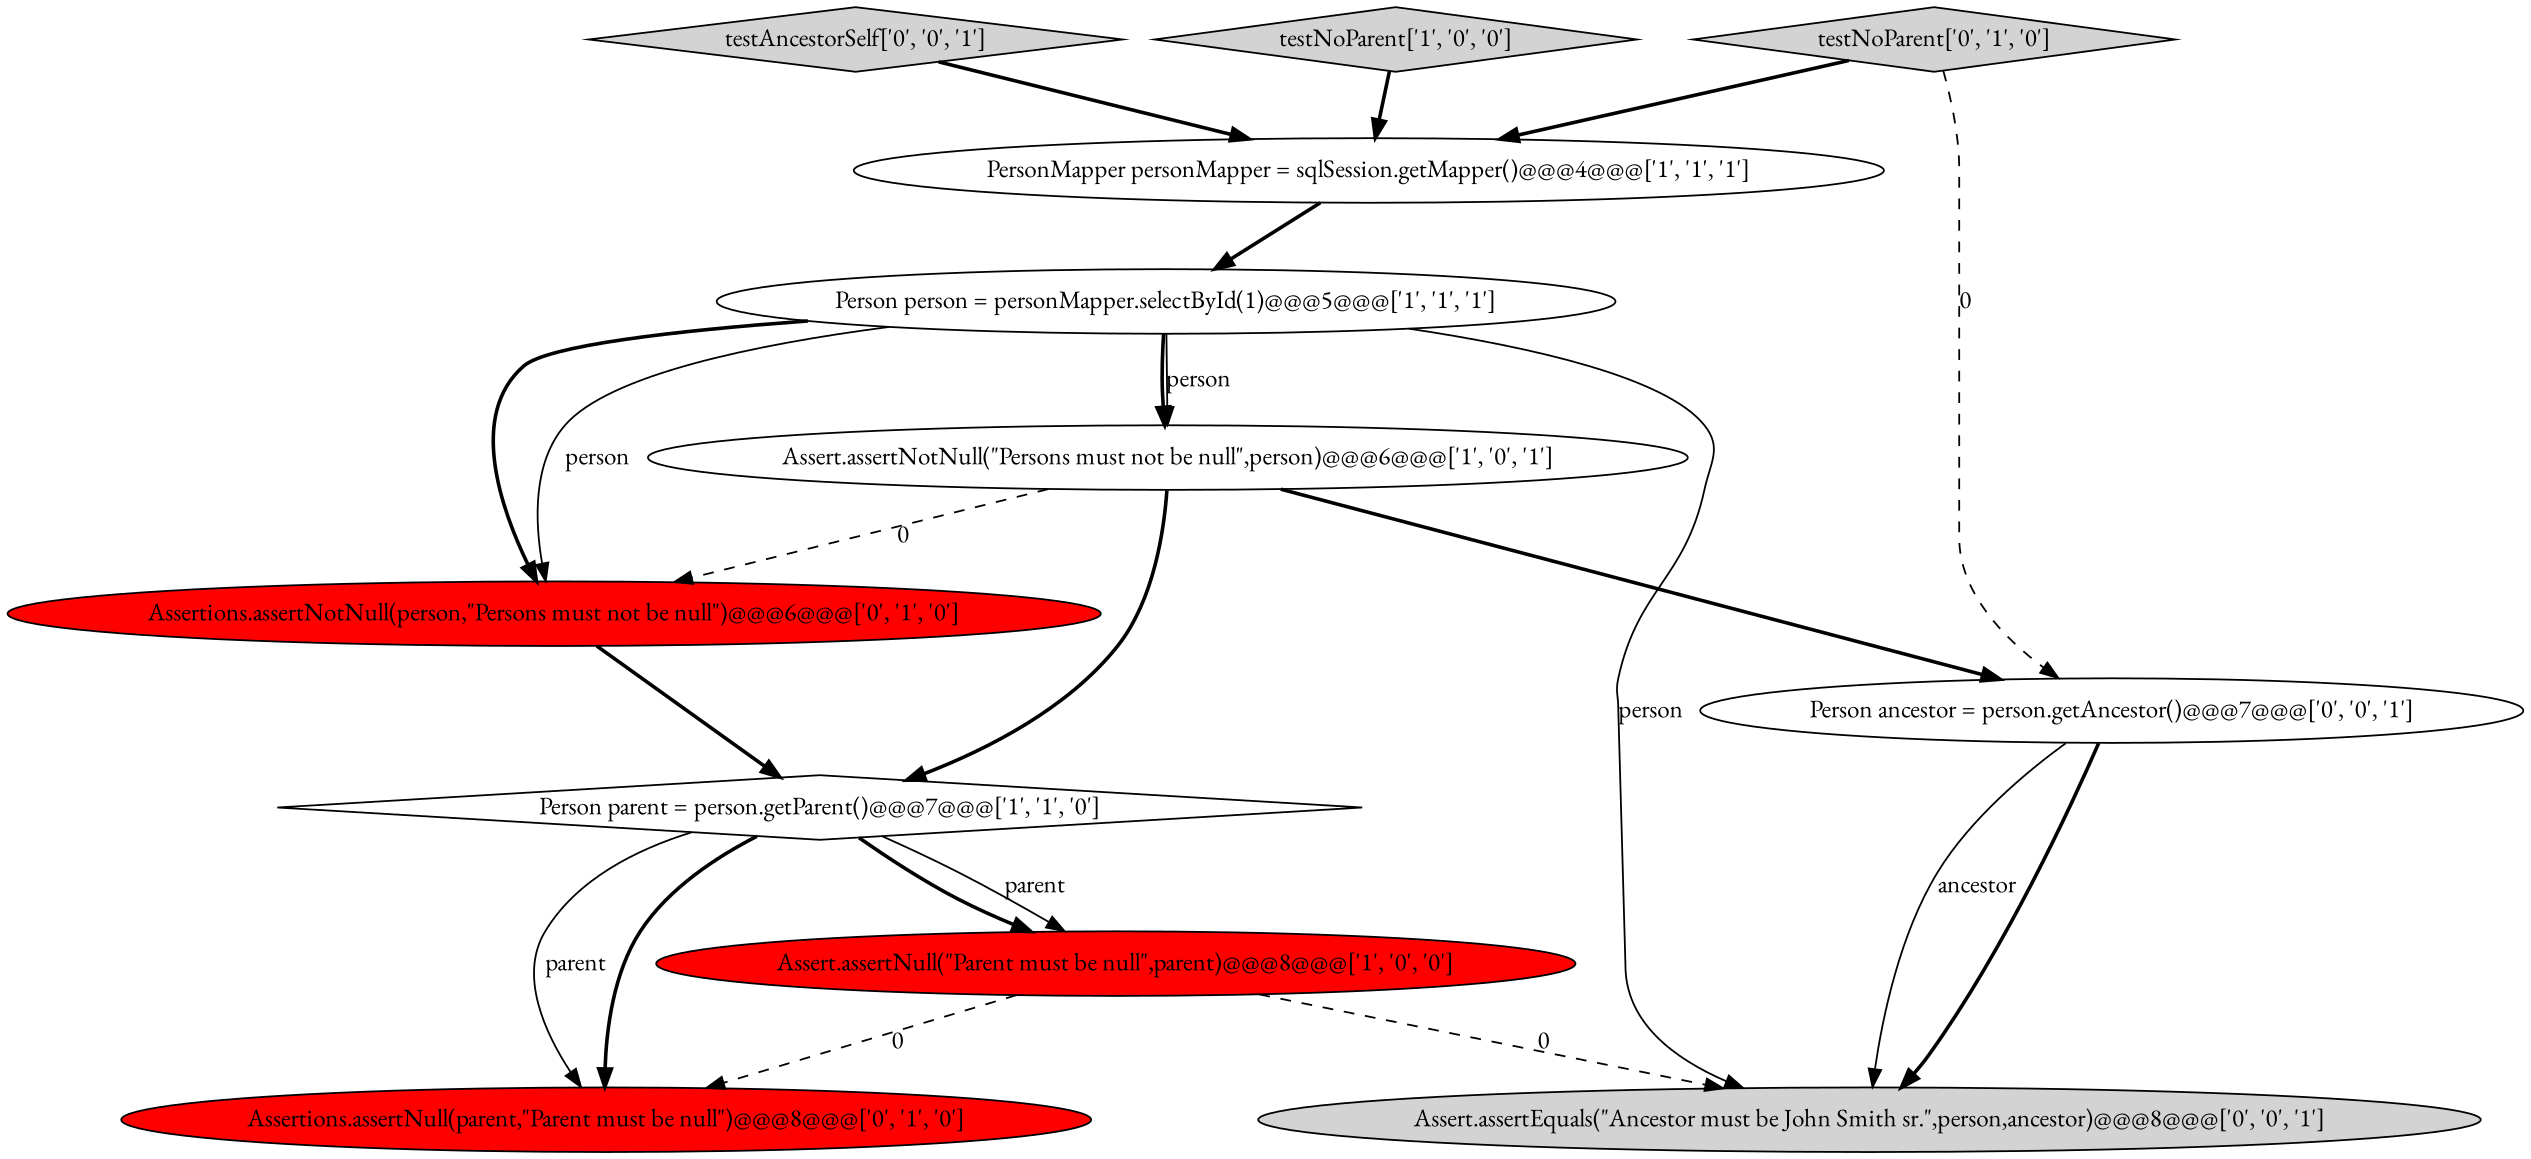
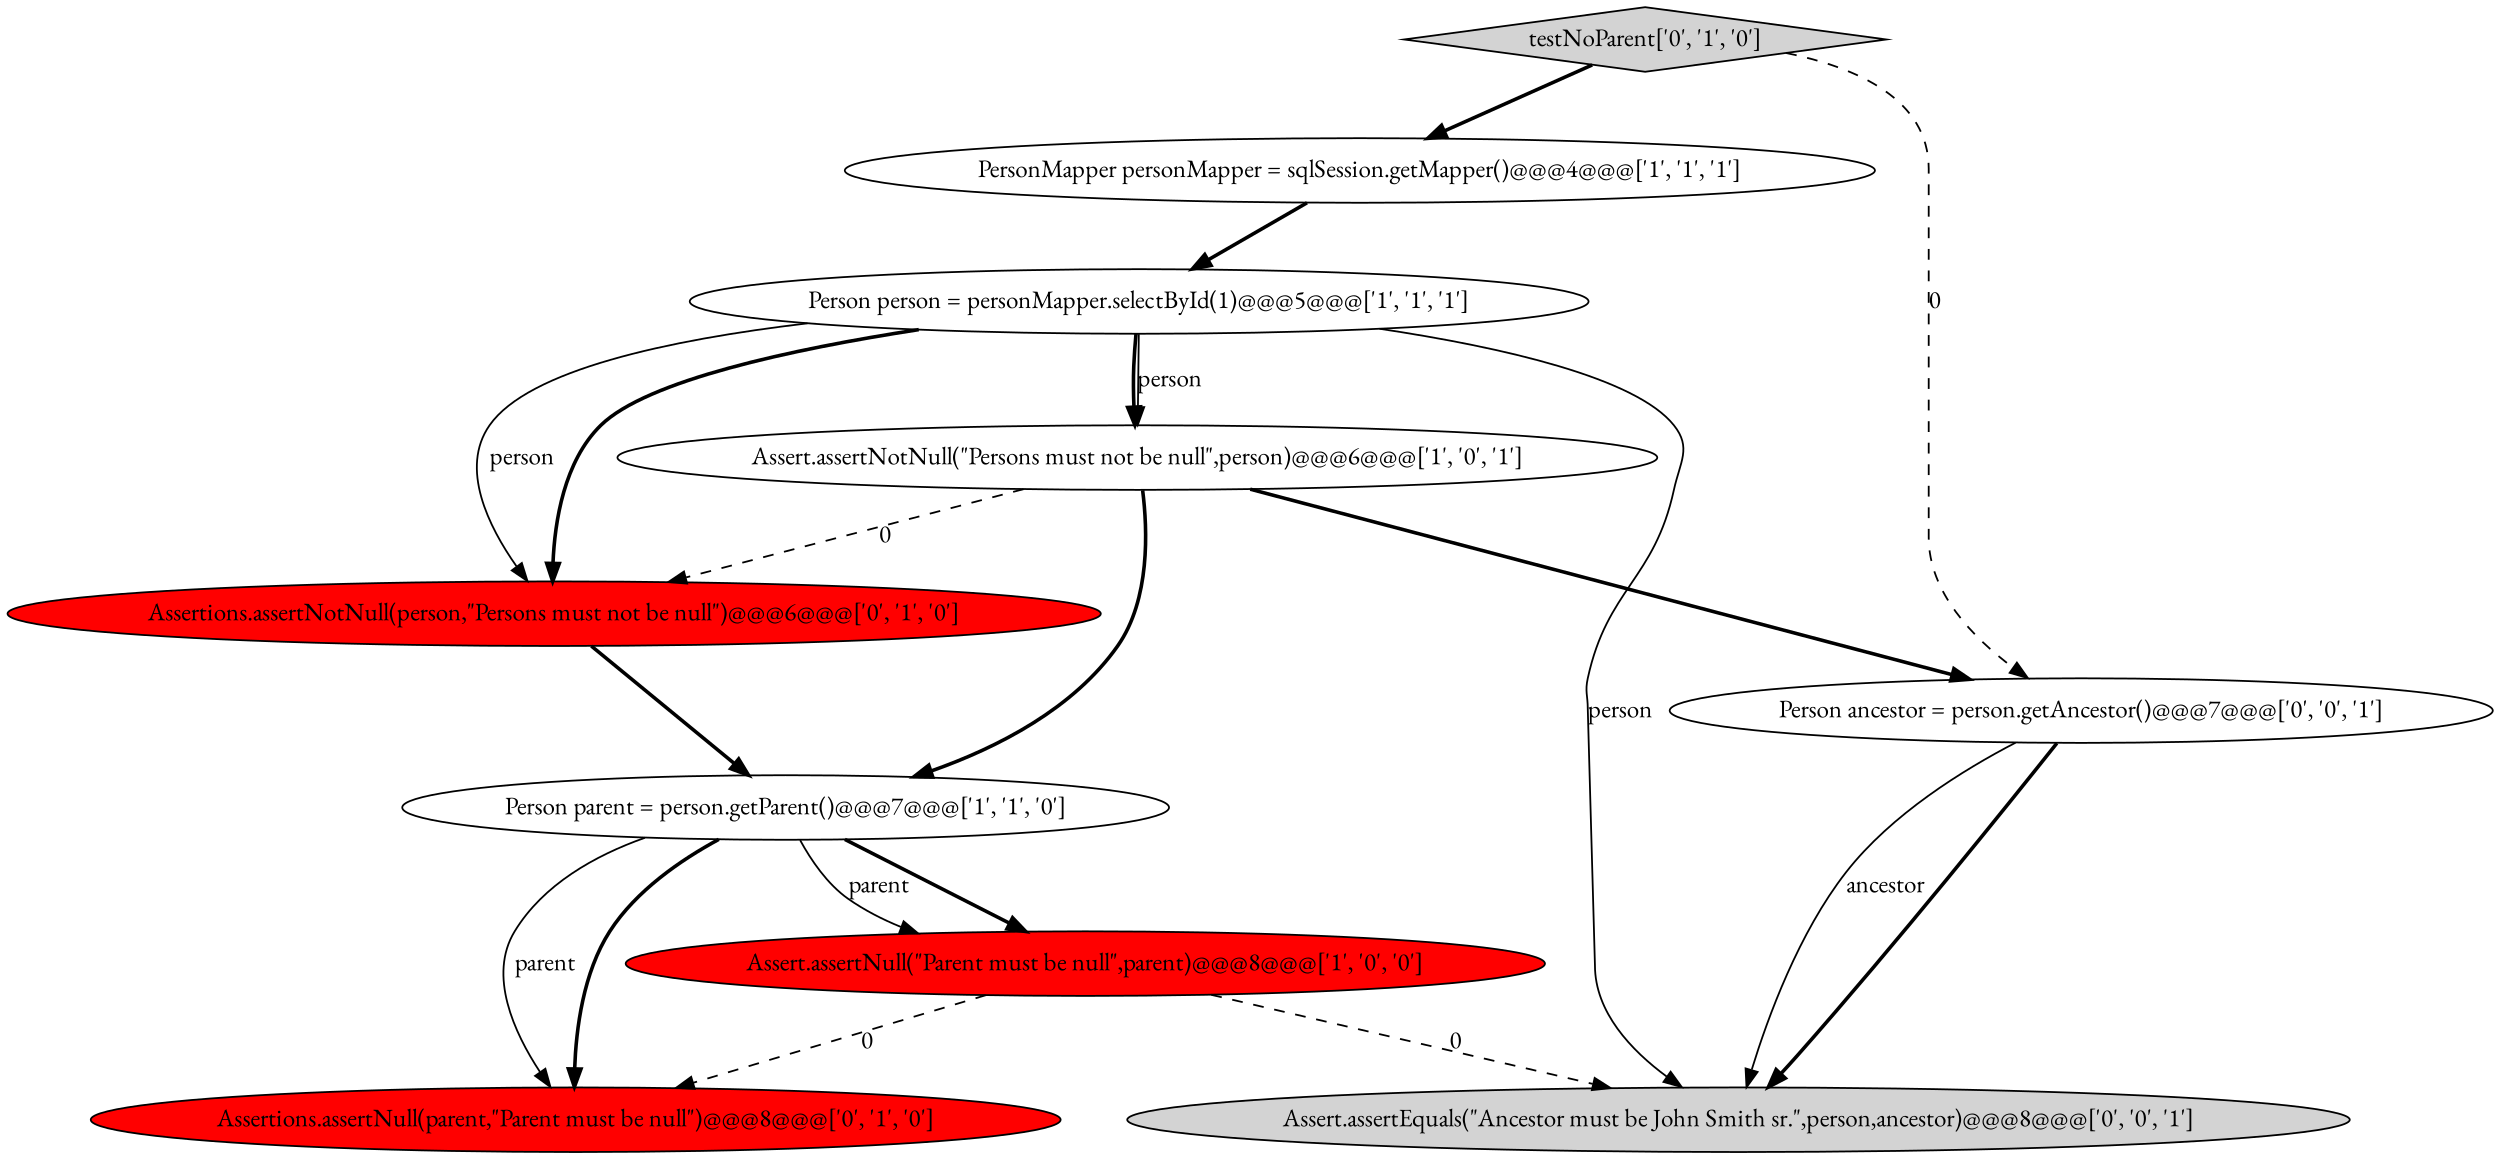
node "testAncestorSelf['0', '0', '1']": removed
node "testNoParent['1', '0', '0']": removed
node "Person parent = person.getParent()@@@7@@@['1', '1', '0']": shape diamond -> ellipse
